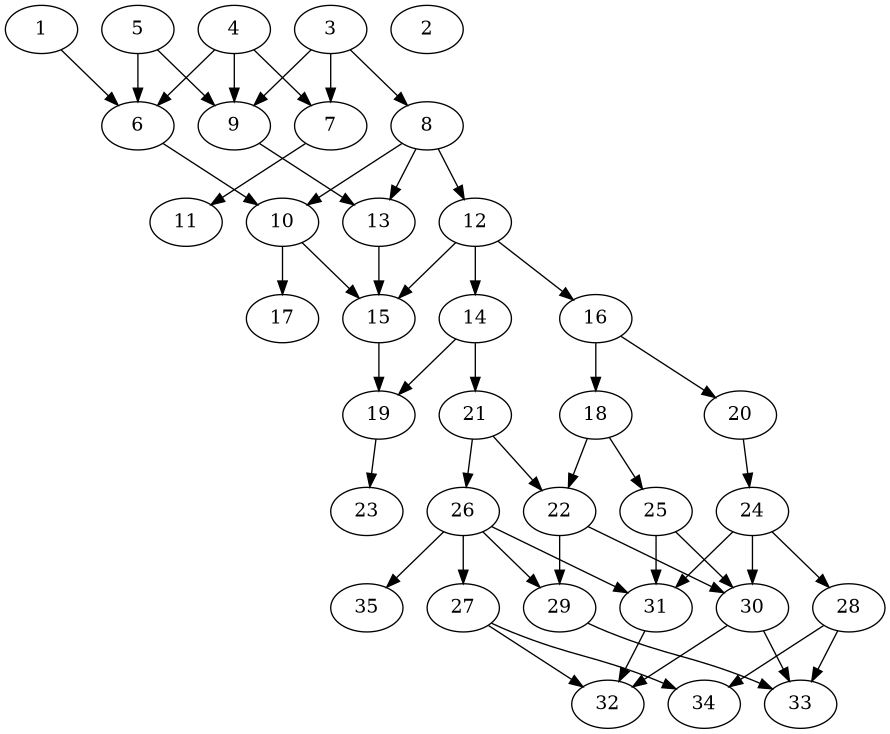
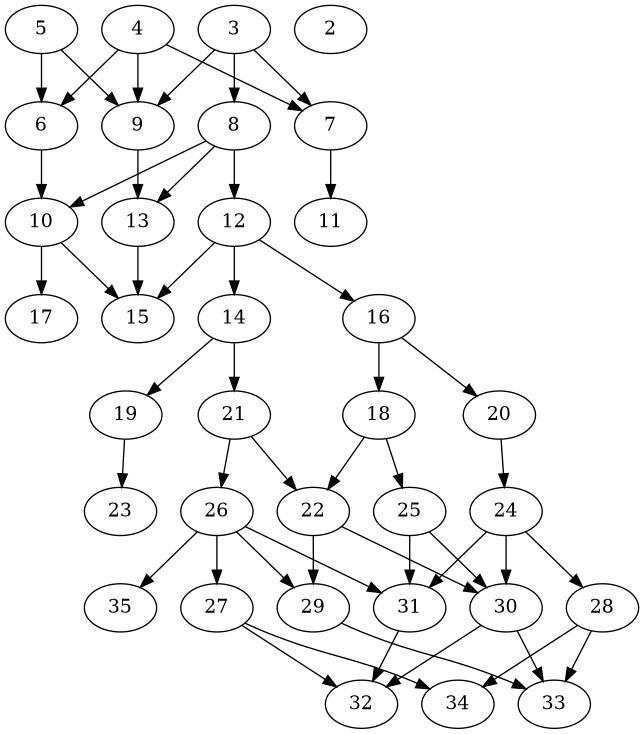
node "1": removed
edge "15" -> "19": removed
